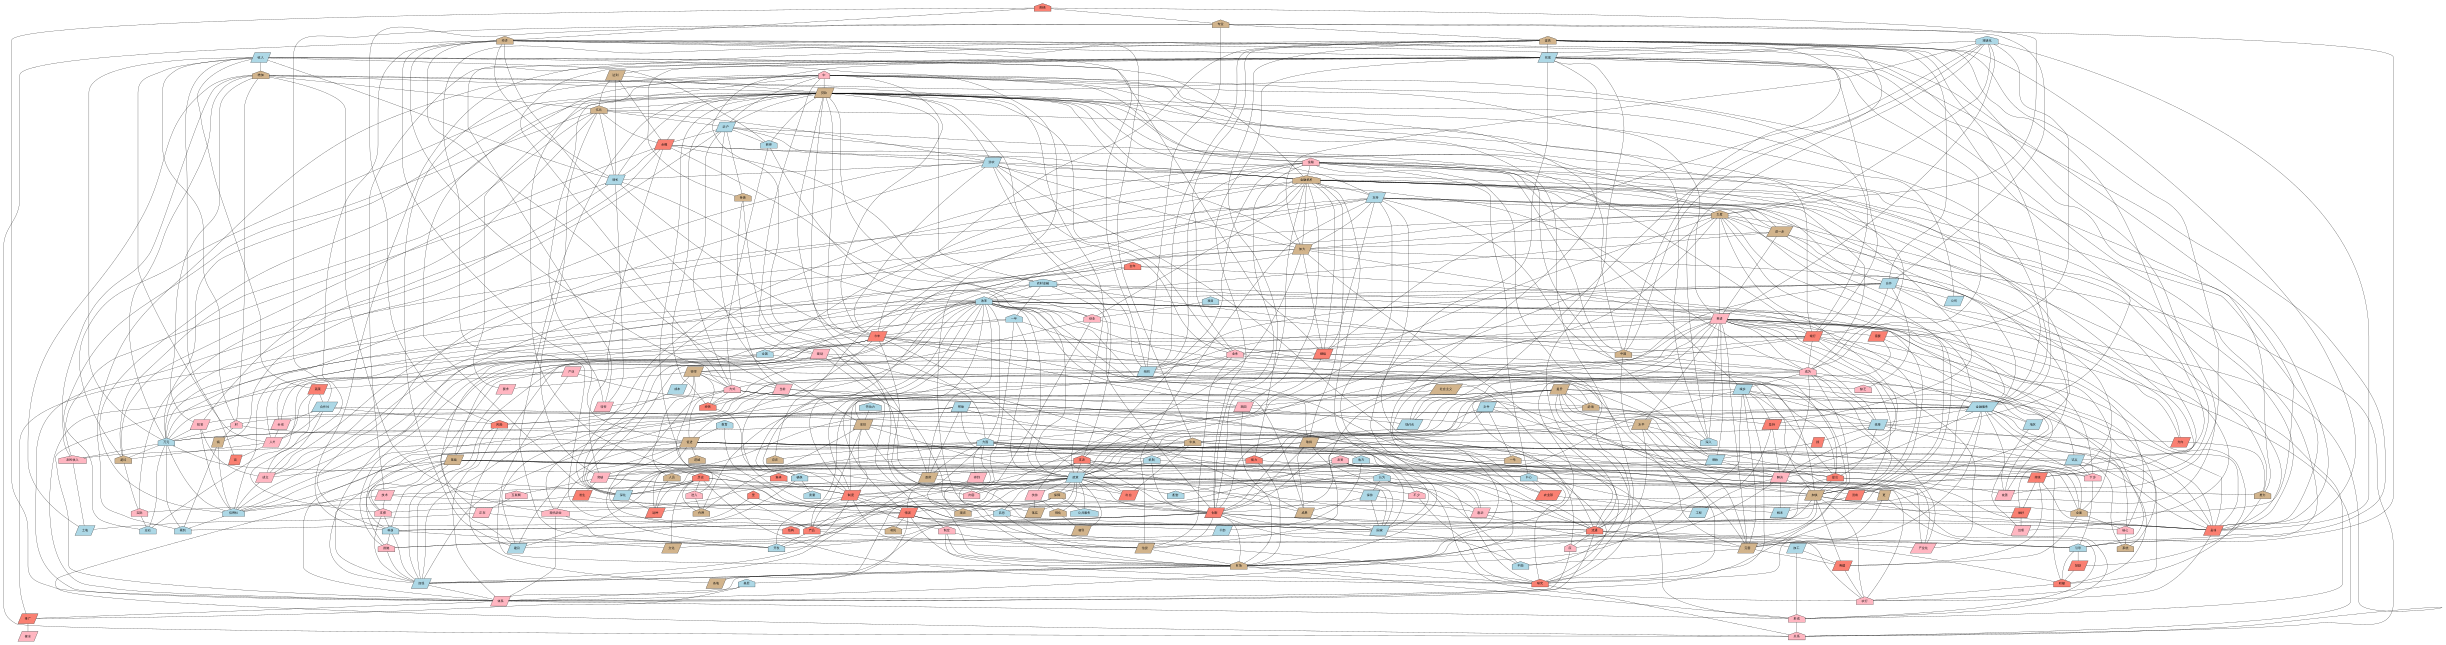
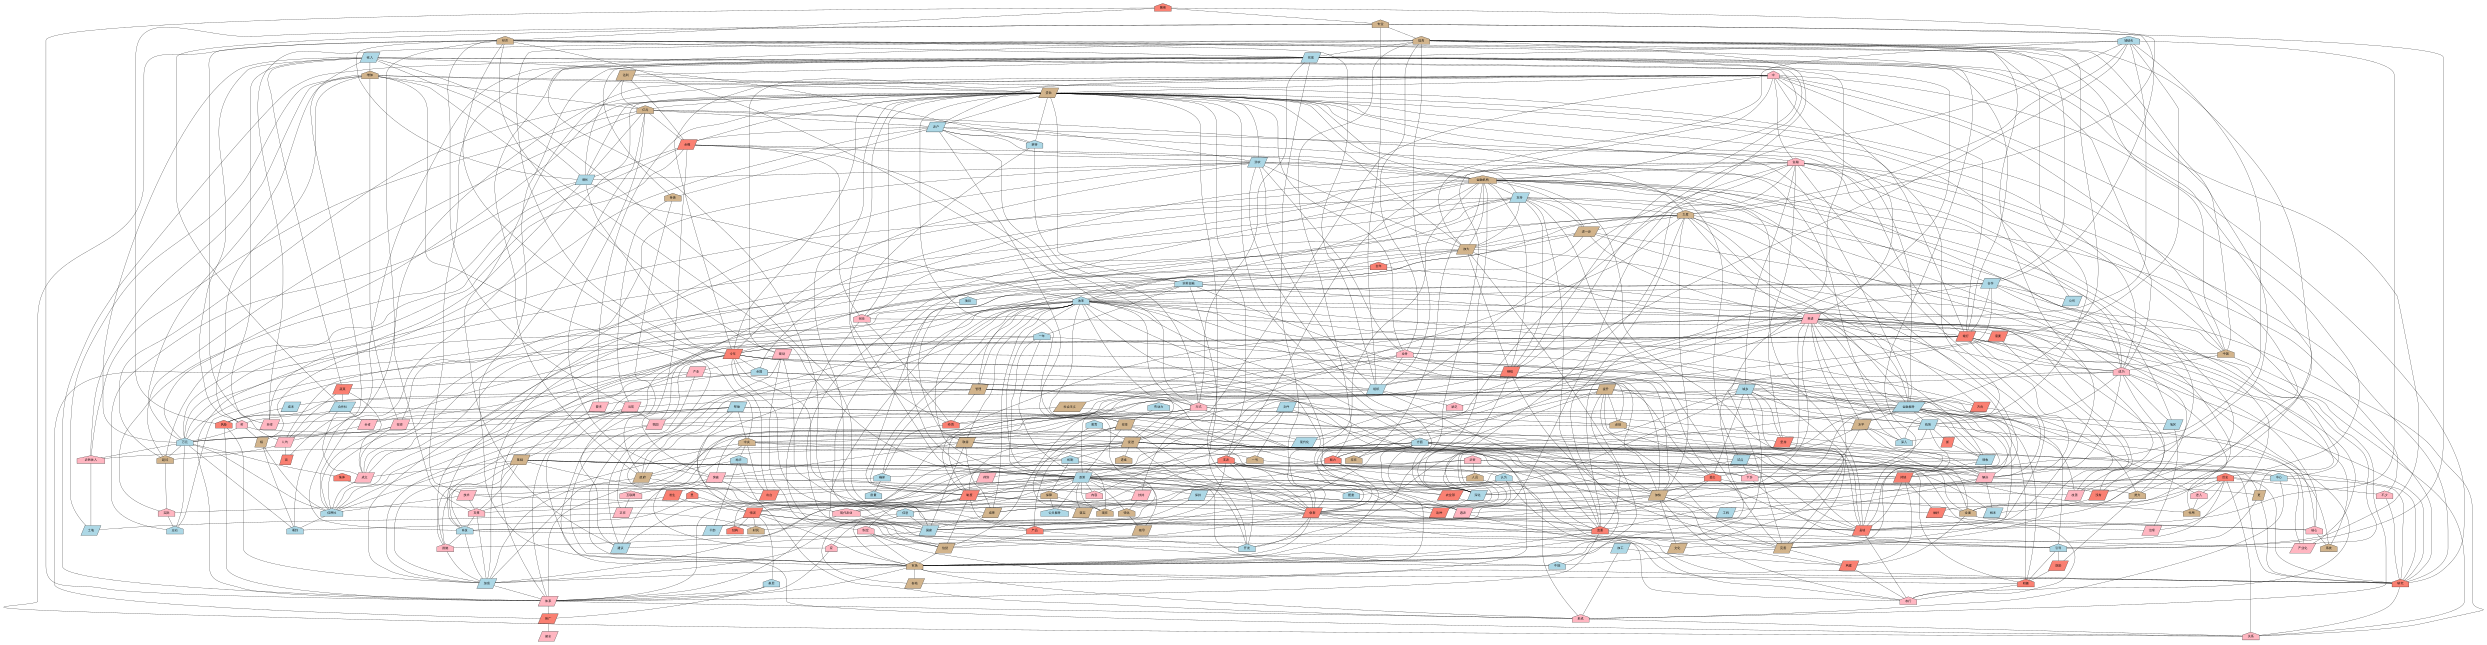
edge "银行" -- "今年": added
edge "坚持" -- "方向": now "城乡" -- "方向"
